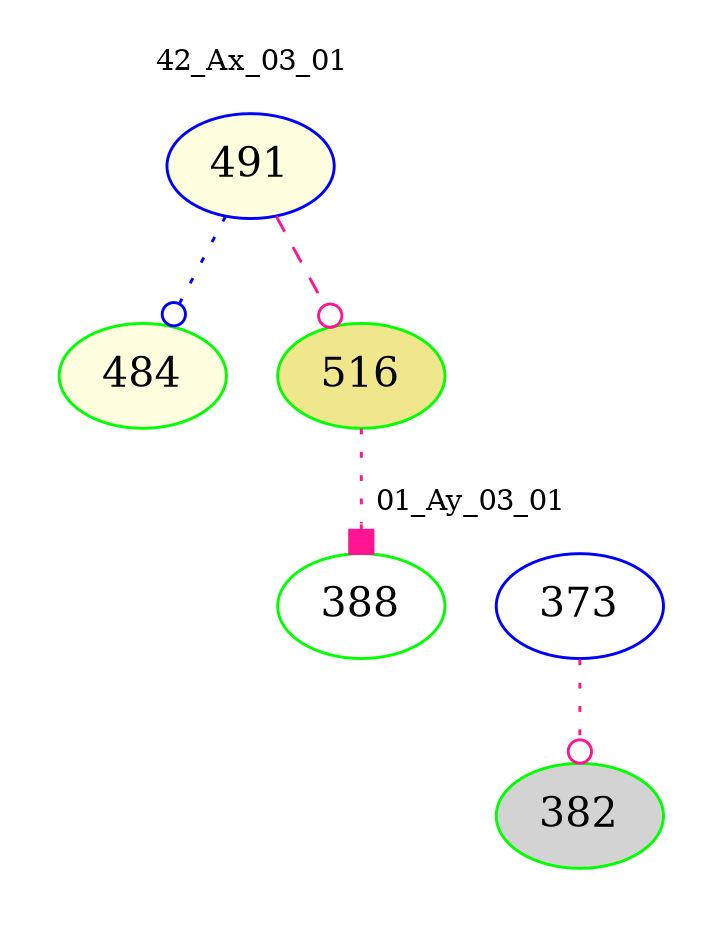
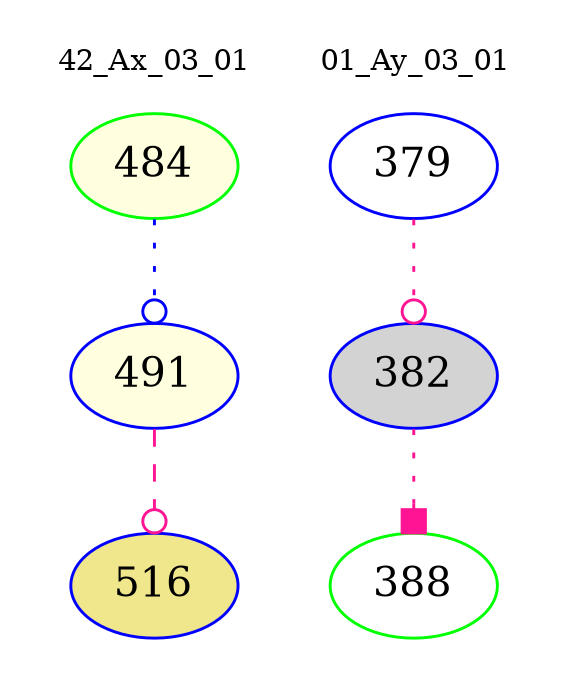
edge "491" -> "484": reversed
node "516": color green -> blue
edge "516" -> "388": now "382" -> "388"
node "373": label "373" -> "379"
node "382": color green -> blue
